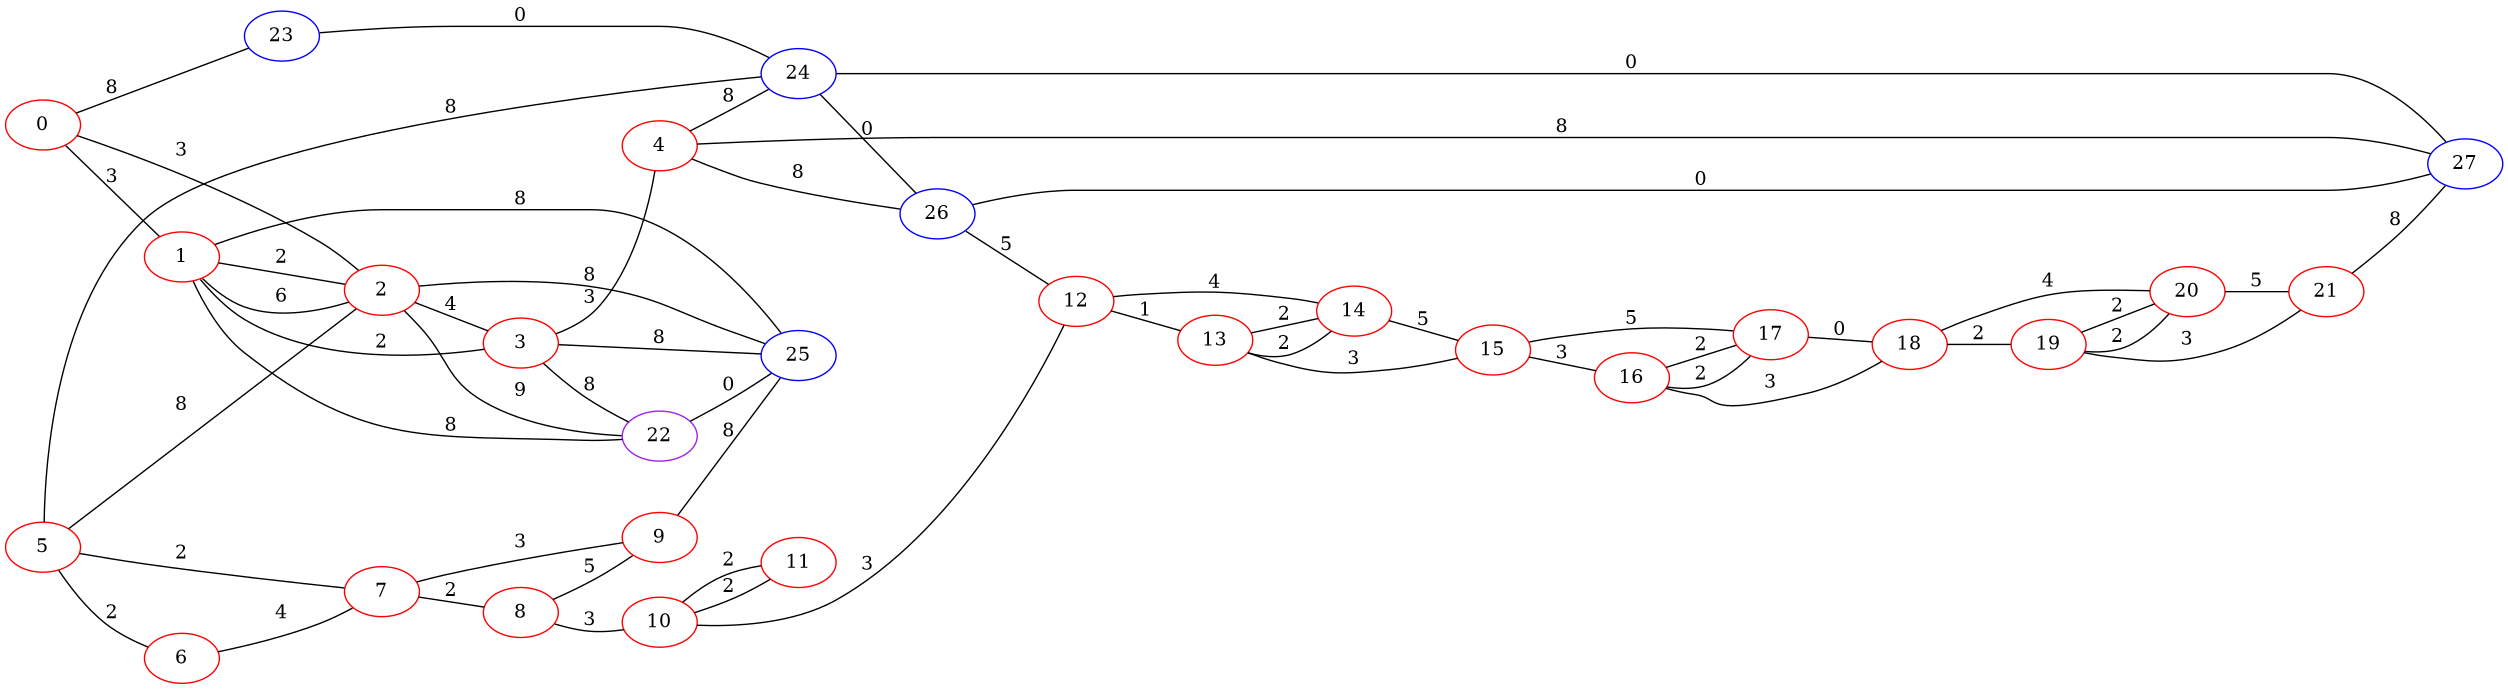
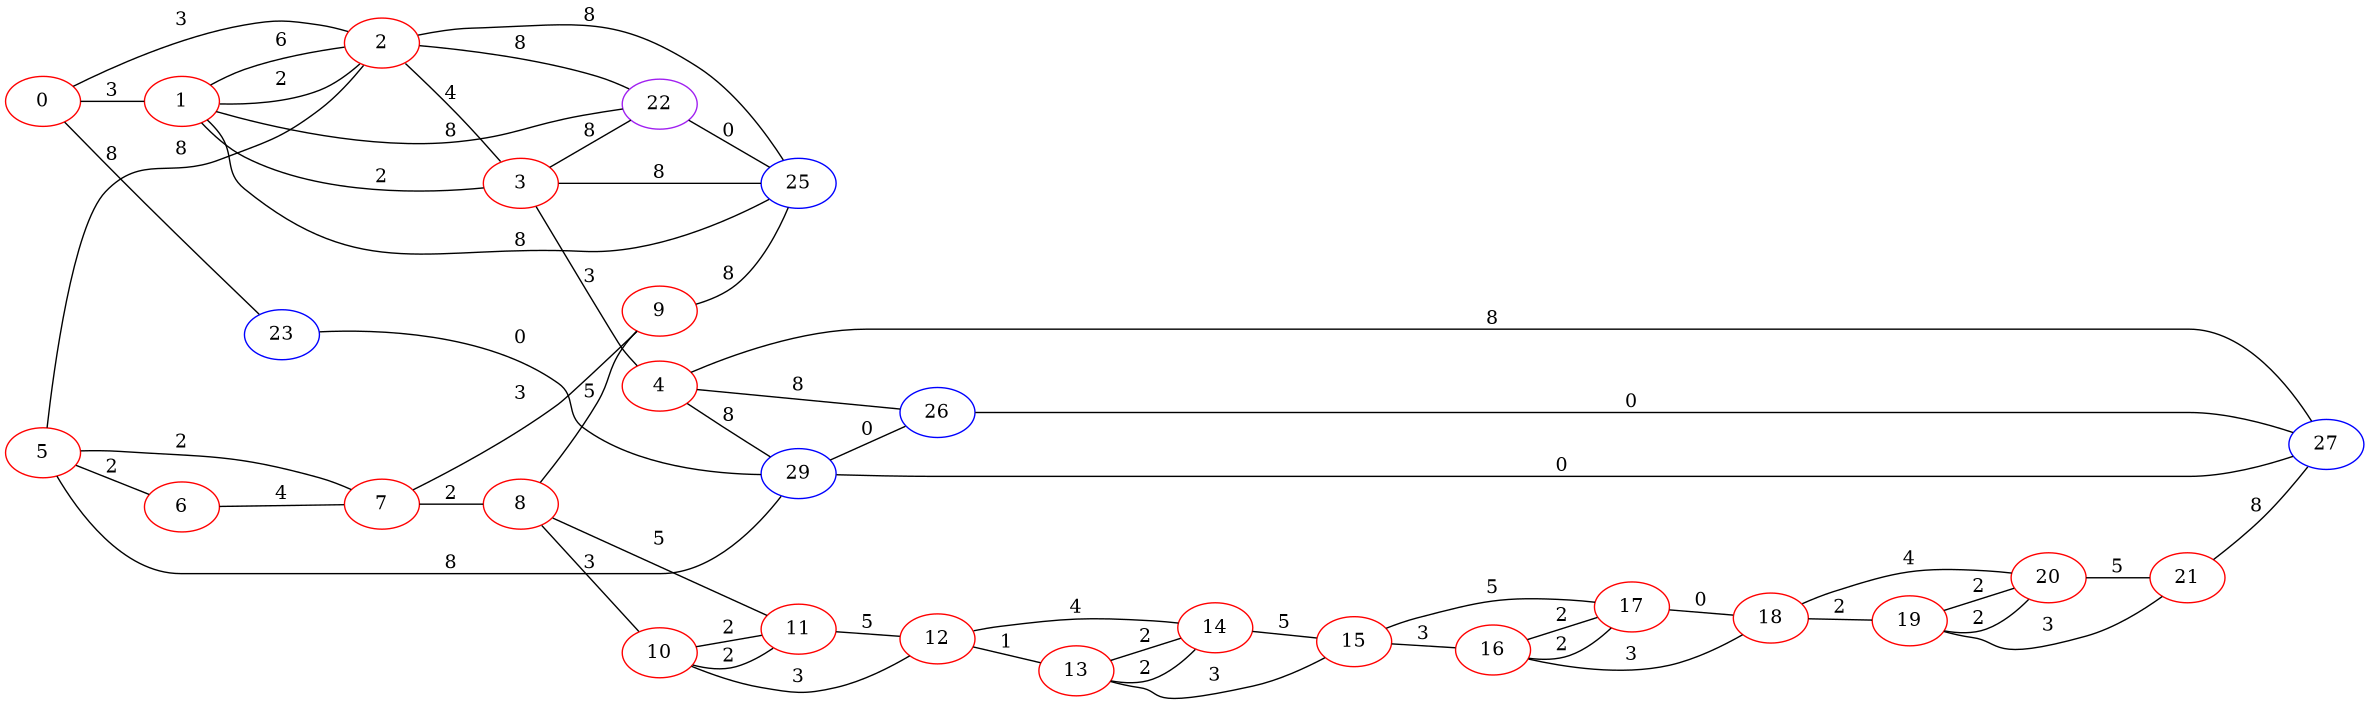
node "24": label "24" -> "29"
edge "26" -- "12": now "11" -- "12"
edge "2" -- "22": label "9" -> "8"
edge "8" -- "11": added, label "5"
